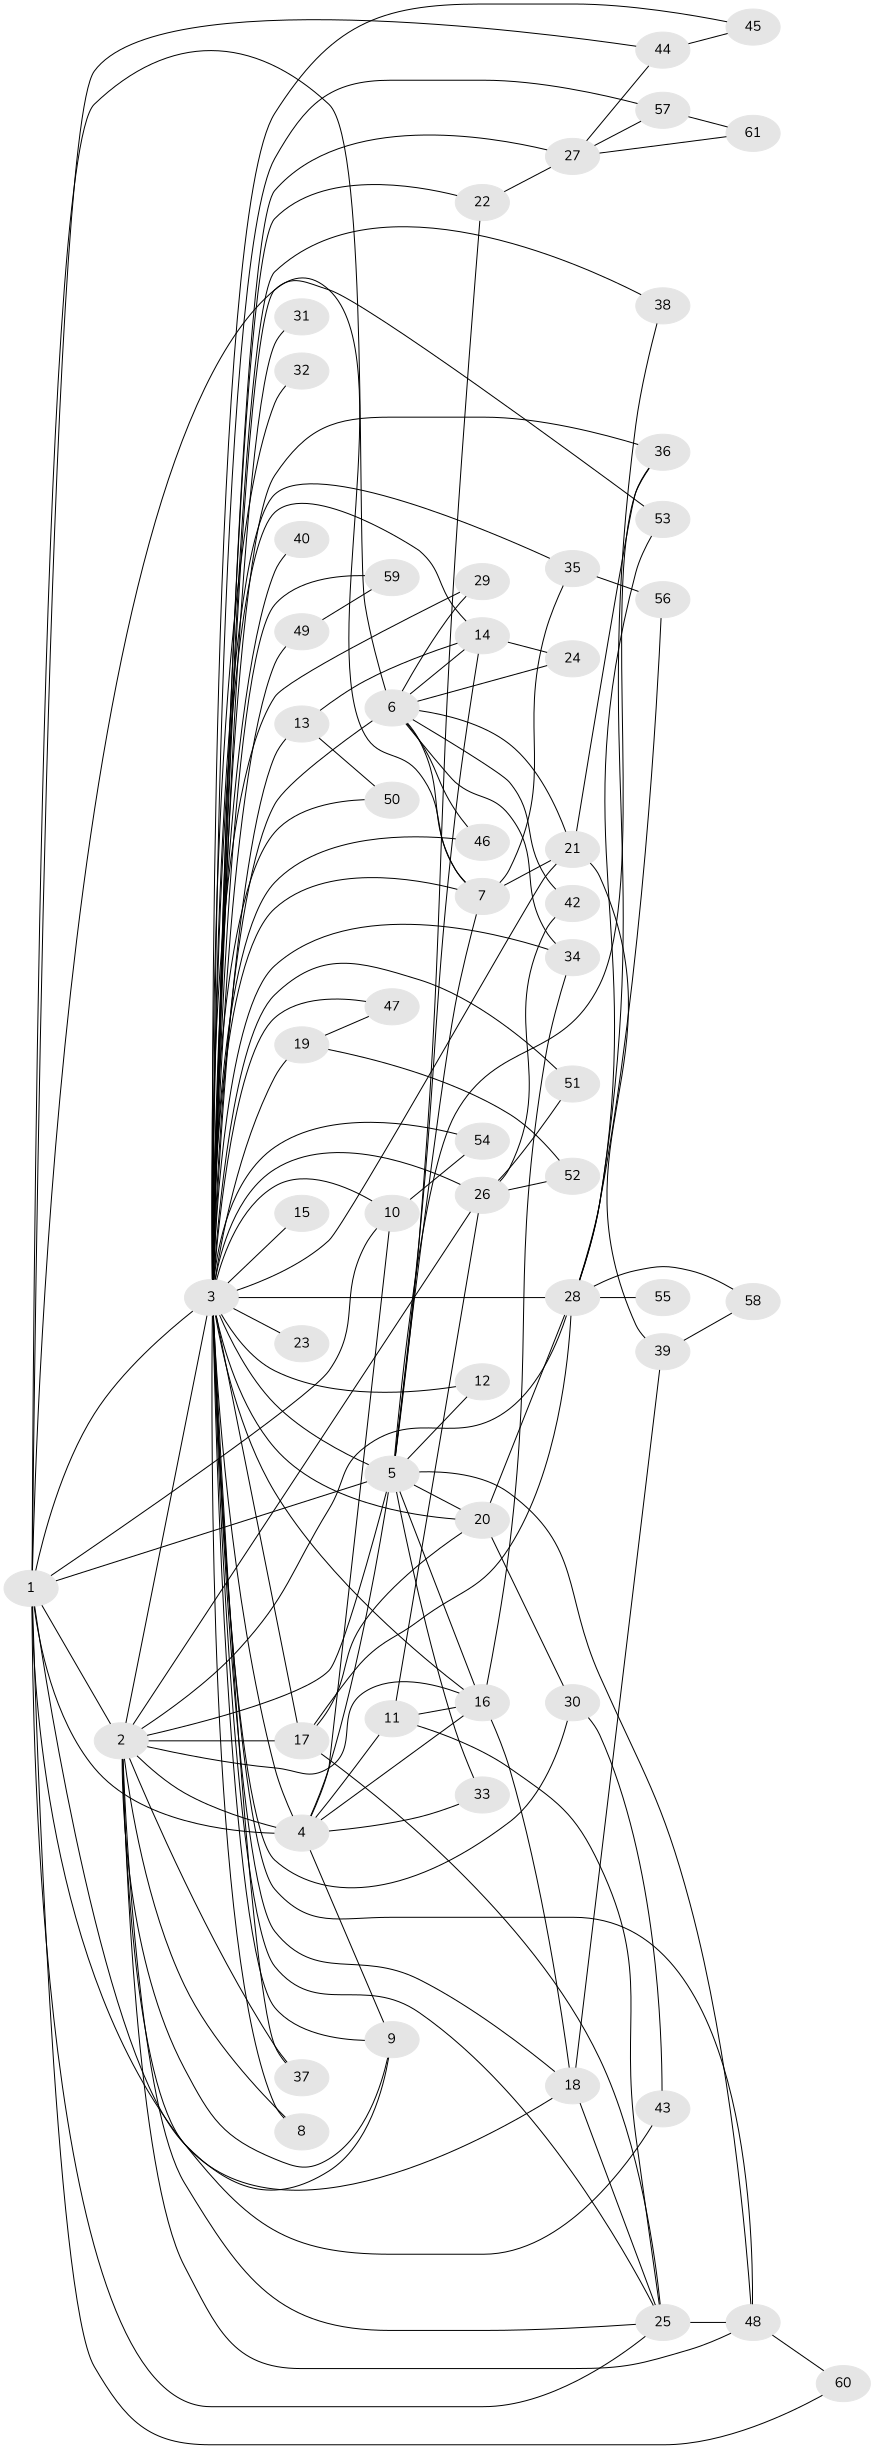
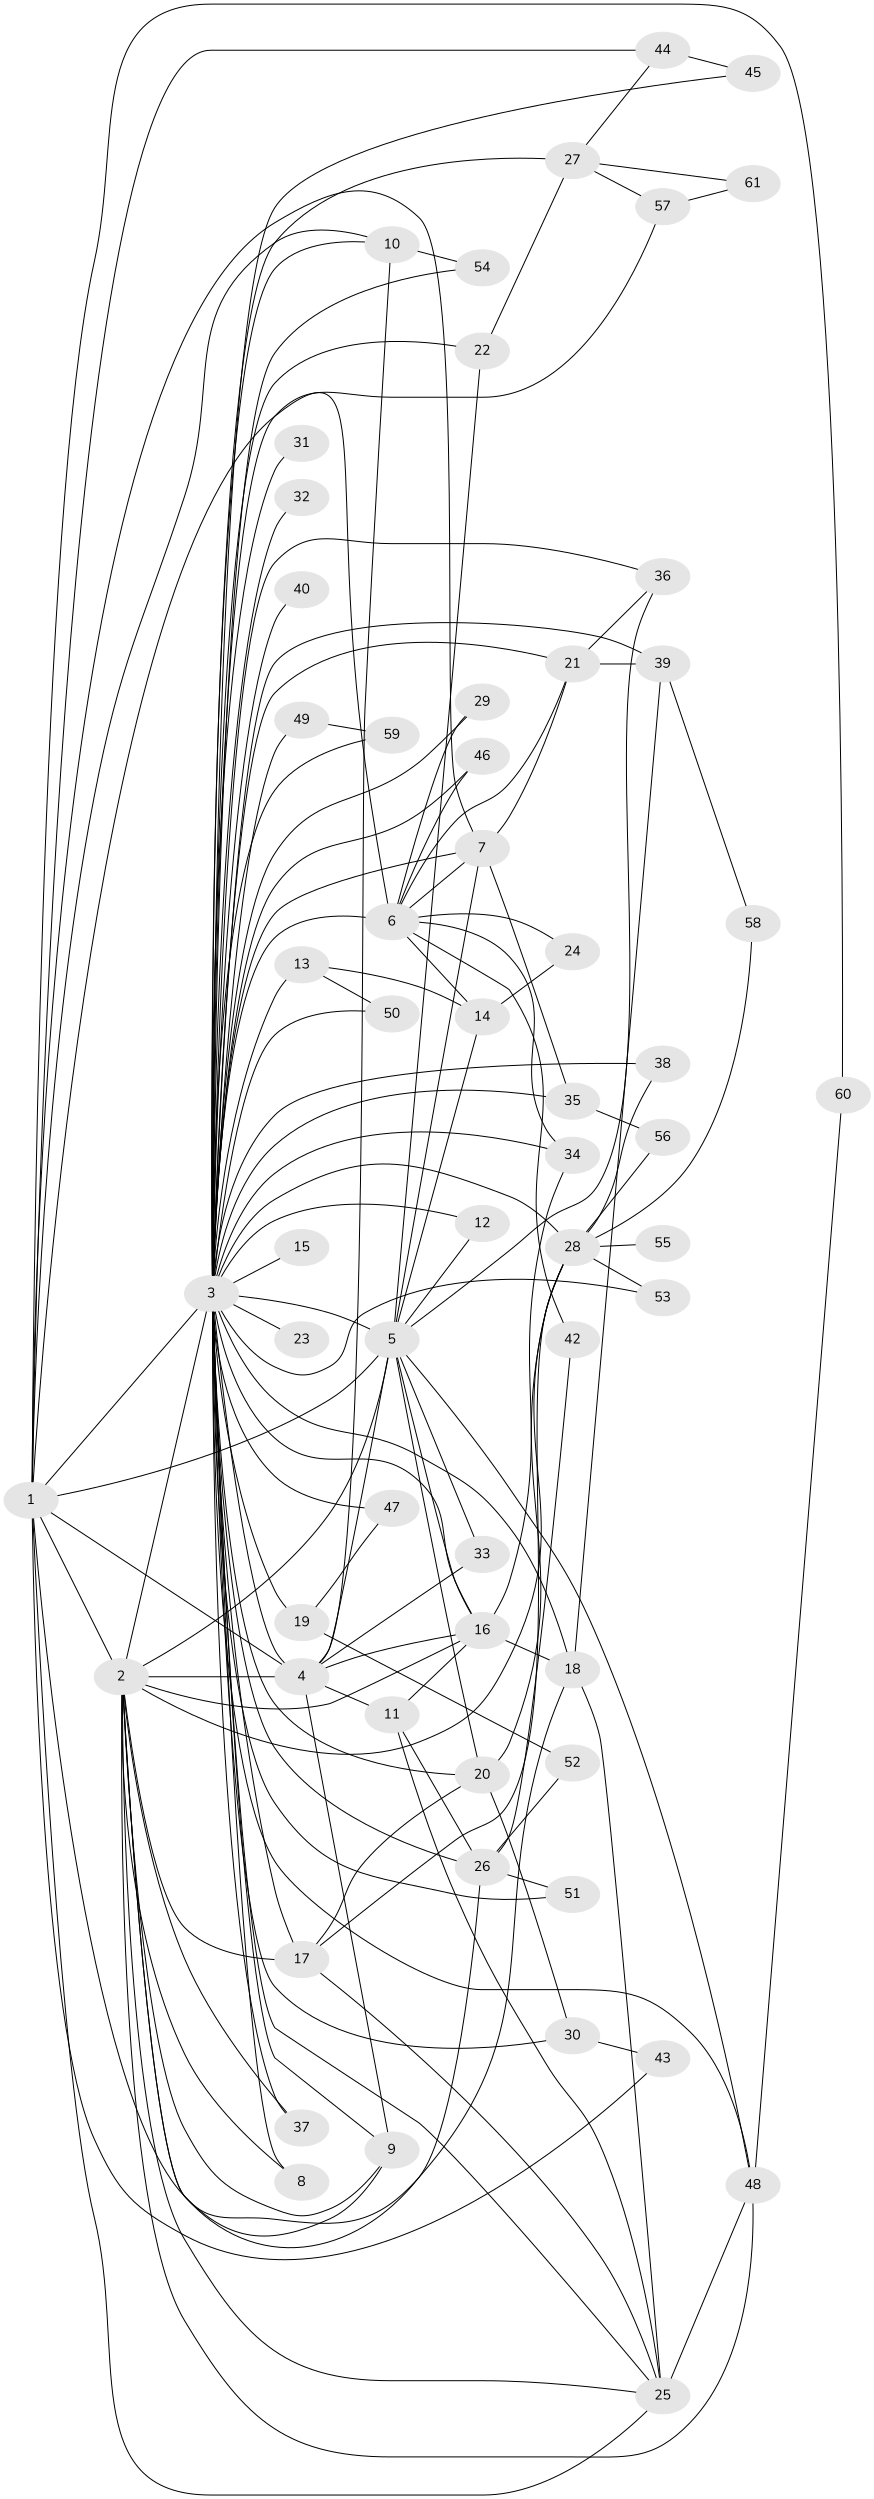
edge "14" -- "3": now "39" -- "3"
